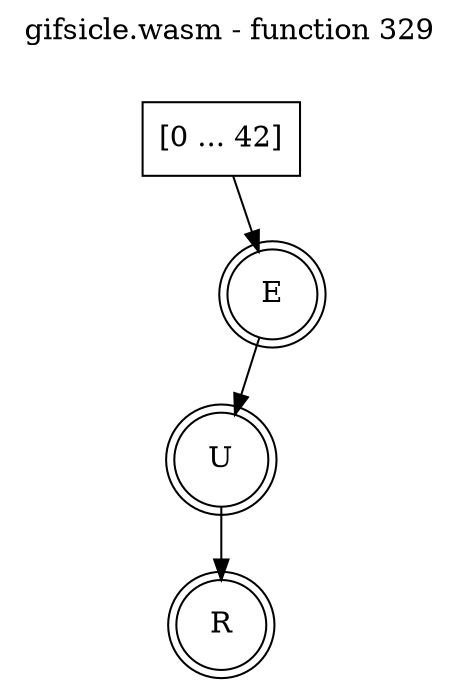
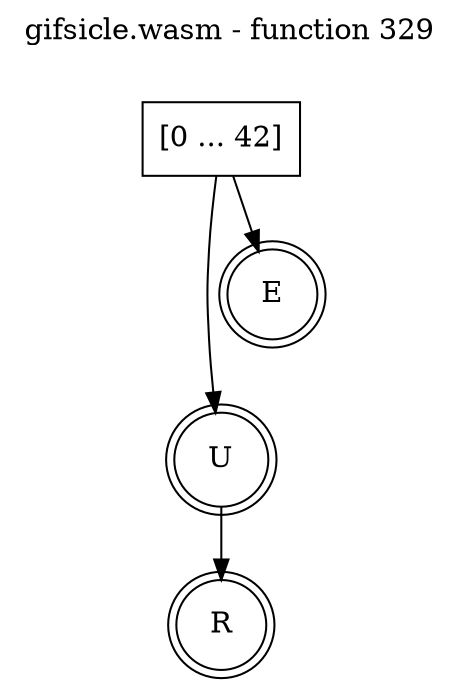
edge "E" -> "U": now "[0 ... 42]" -> "U"
